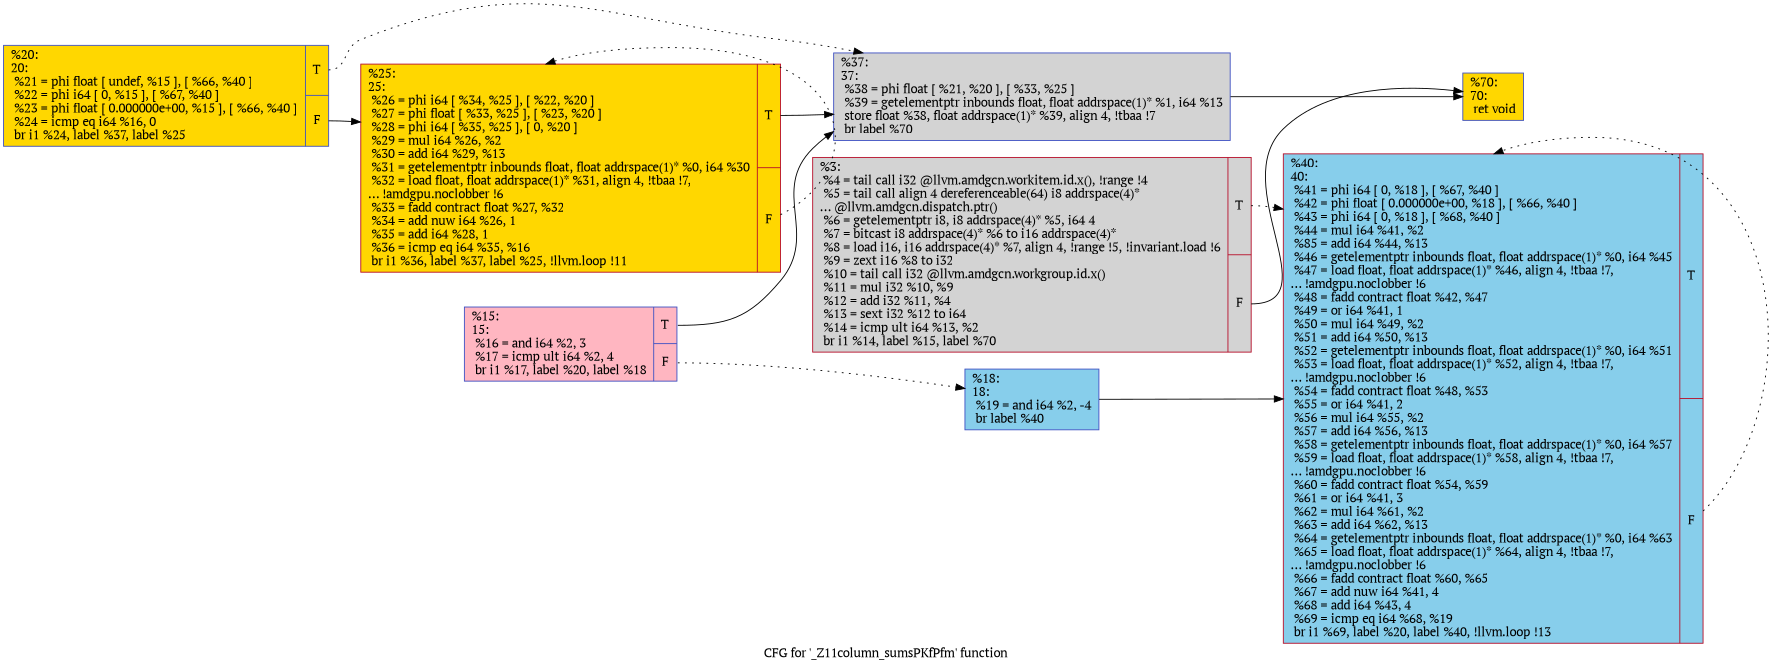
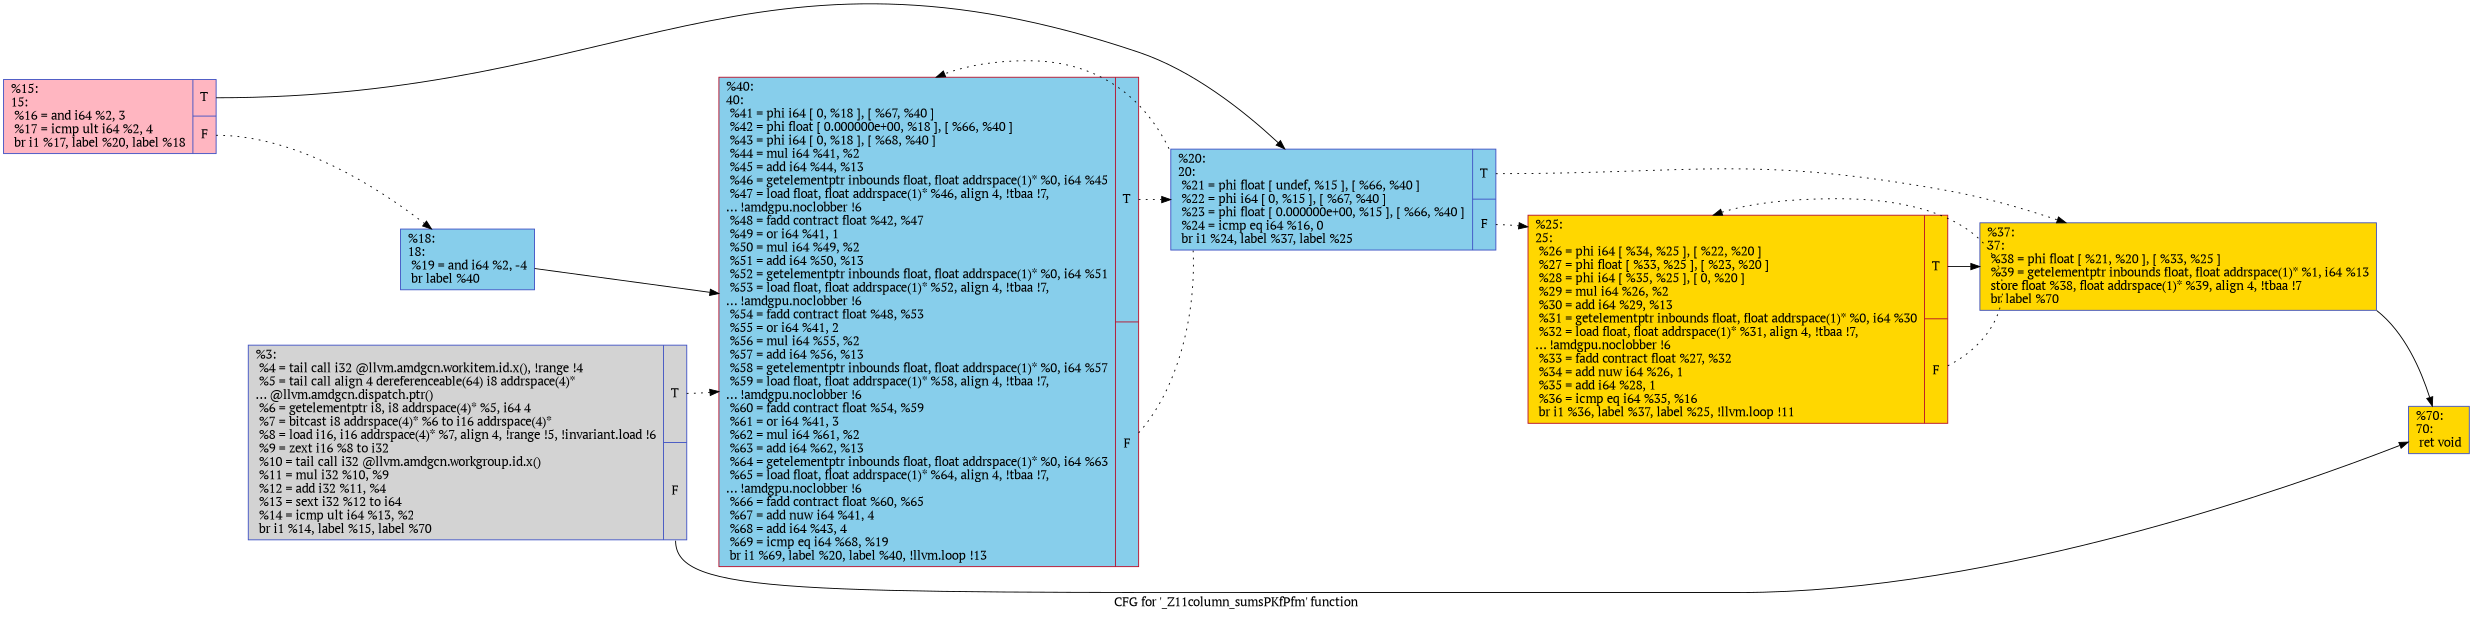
node "%20:": fillcolor gold -> skyblue
node "%37:": fillcolor lightgrey -> gold
edge "%20:" -> "%25:": style solid -> dotted
edge "%40:" -> "%20:": added
node "%40:": text "%85 = add i64 %44, %13" -> "%45 = add i64 %44, %13"
node "%3:": color #b70d28ff -> #3d50c3ff
edge "%15:" -> "%37:": now "%15:" -> "%20:"
